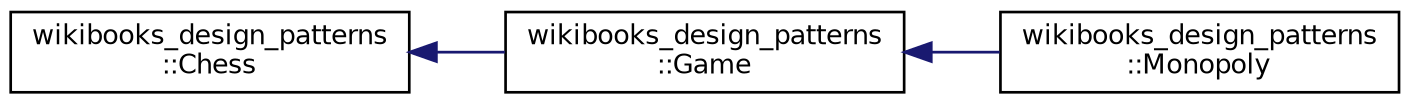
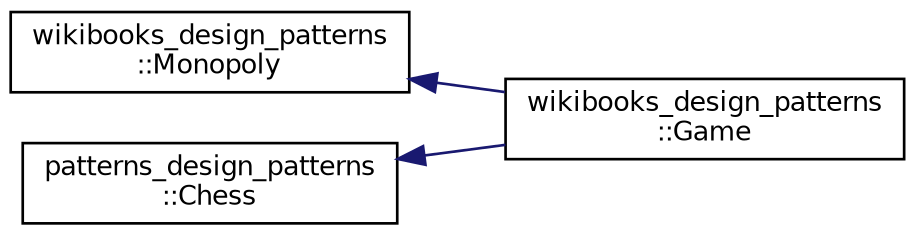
node "wikibooks_design_patterns ::Chess": label "wikibooks_design_patterns ::Chess" -> "patterns_design_patterns ::Chess"
edge "wikibooks_design_patterns ::Monopoly" -> "wikibooks_design_patterns ::Game": reversed
